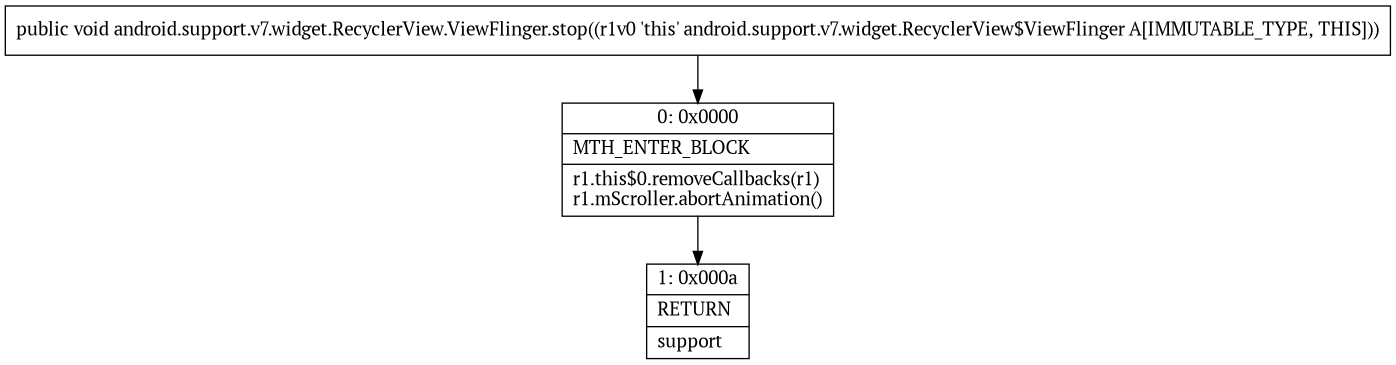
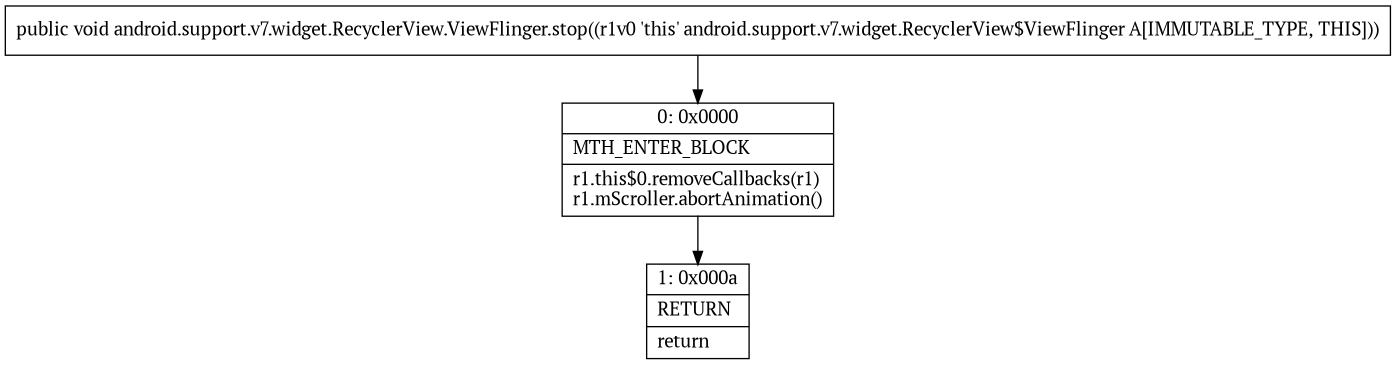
node "1: 0x000a": text "support" -> "return"
